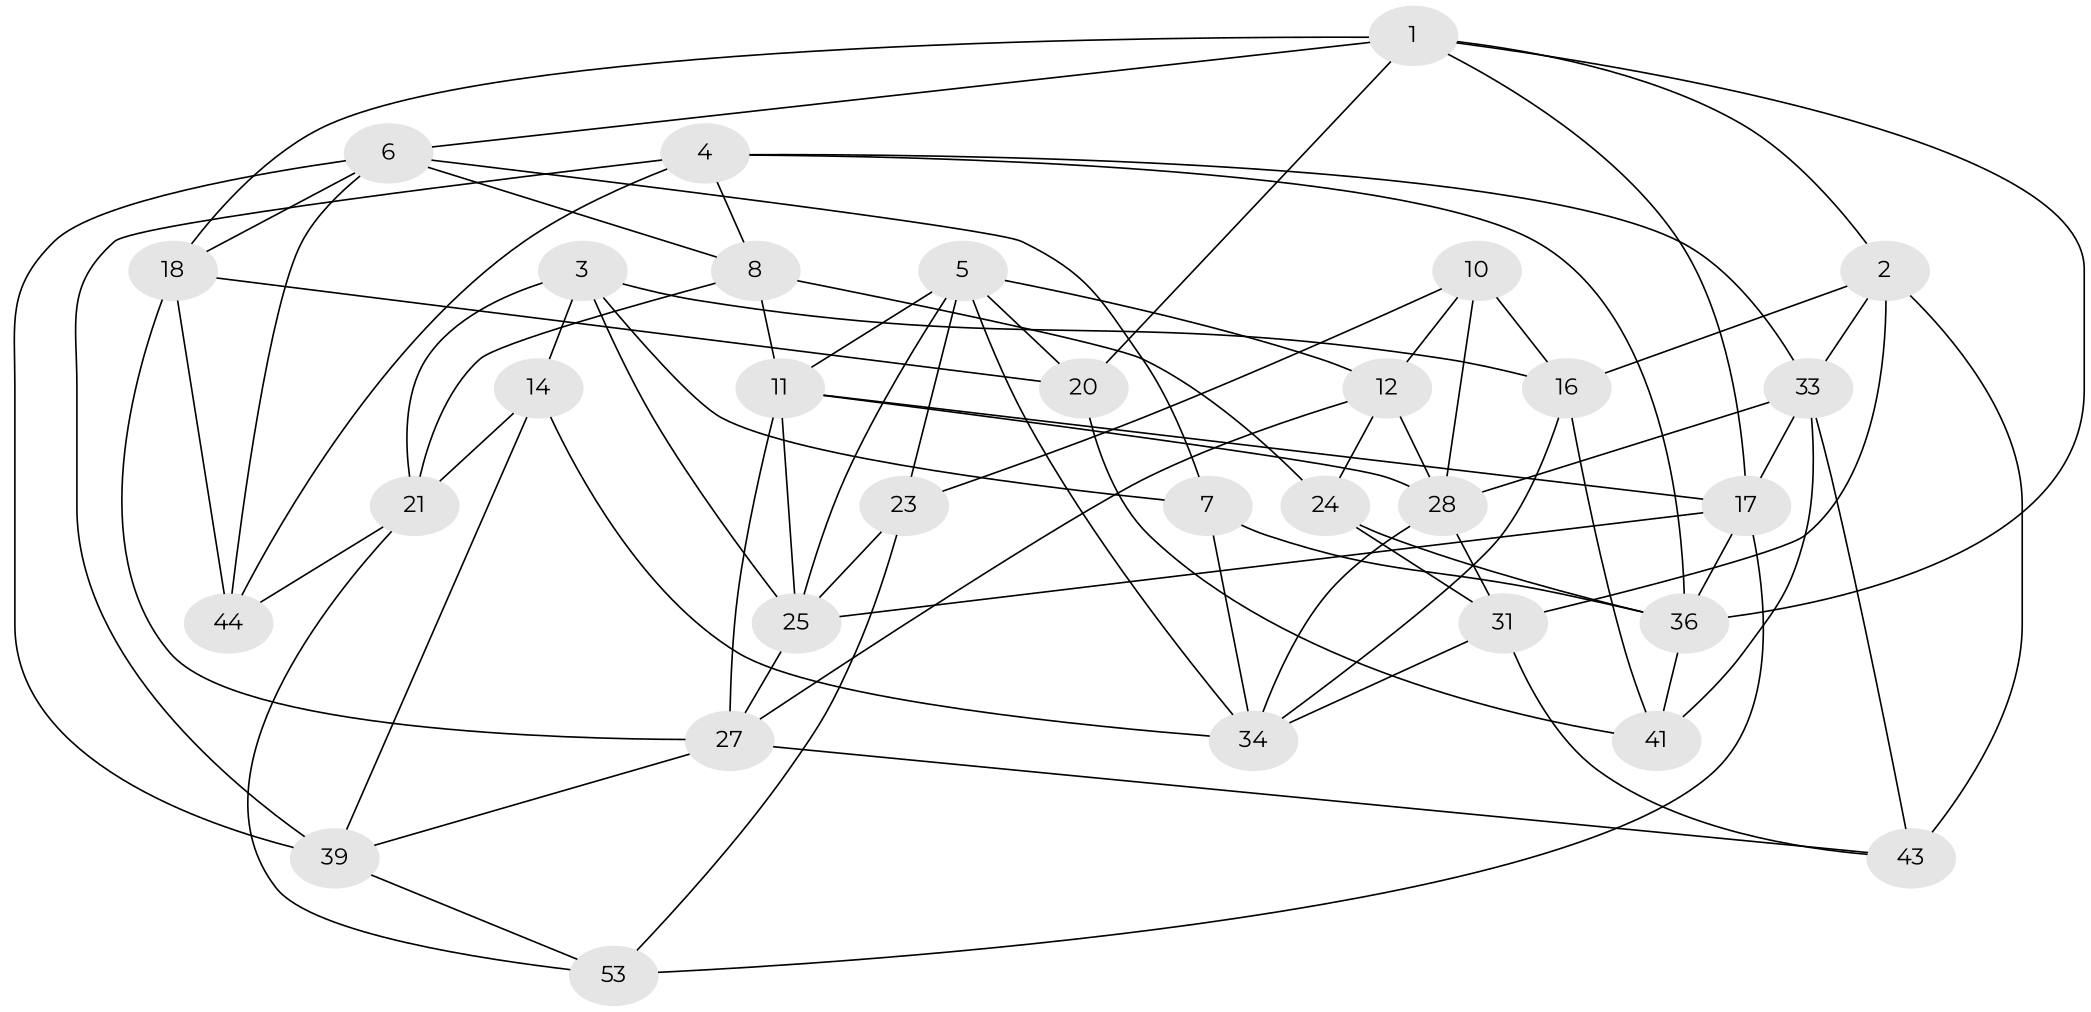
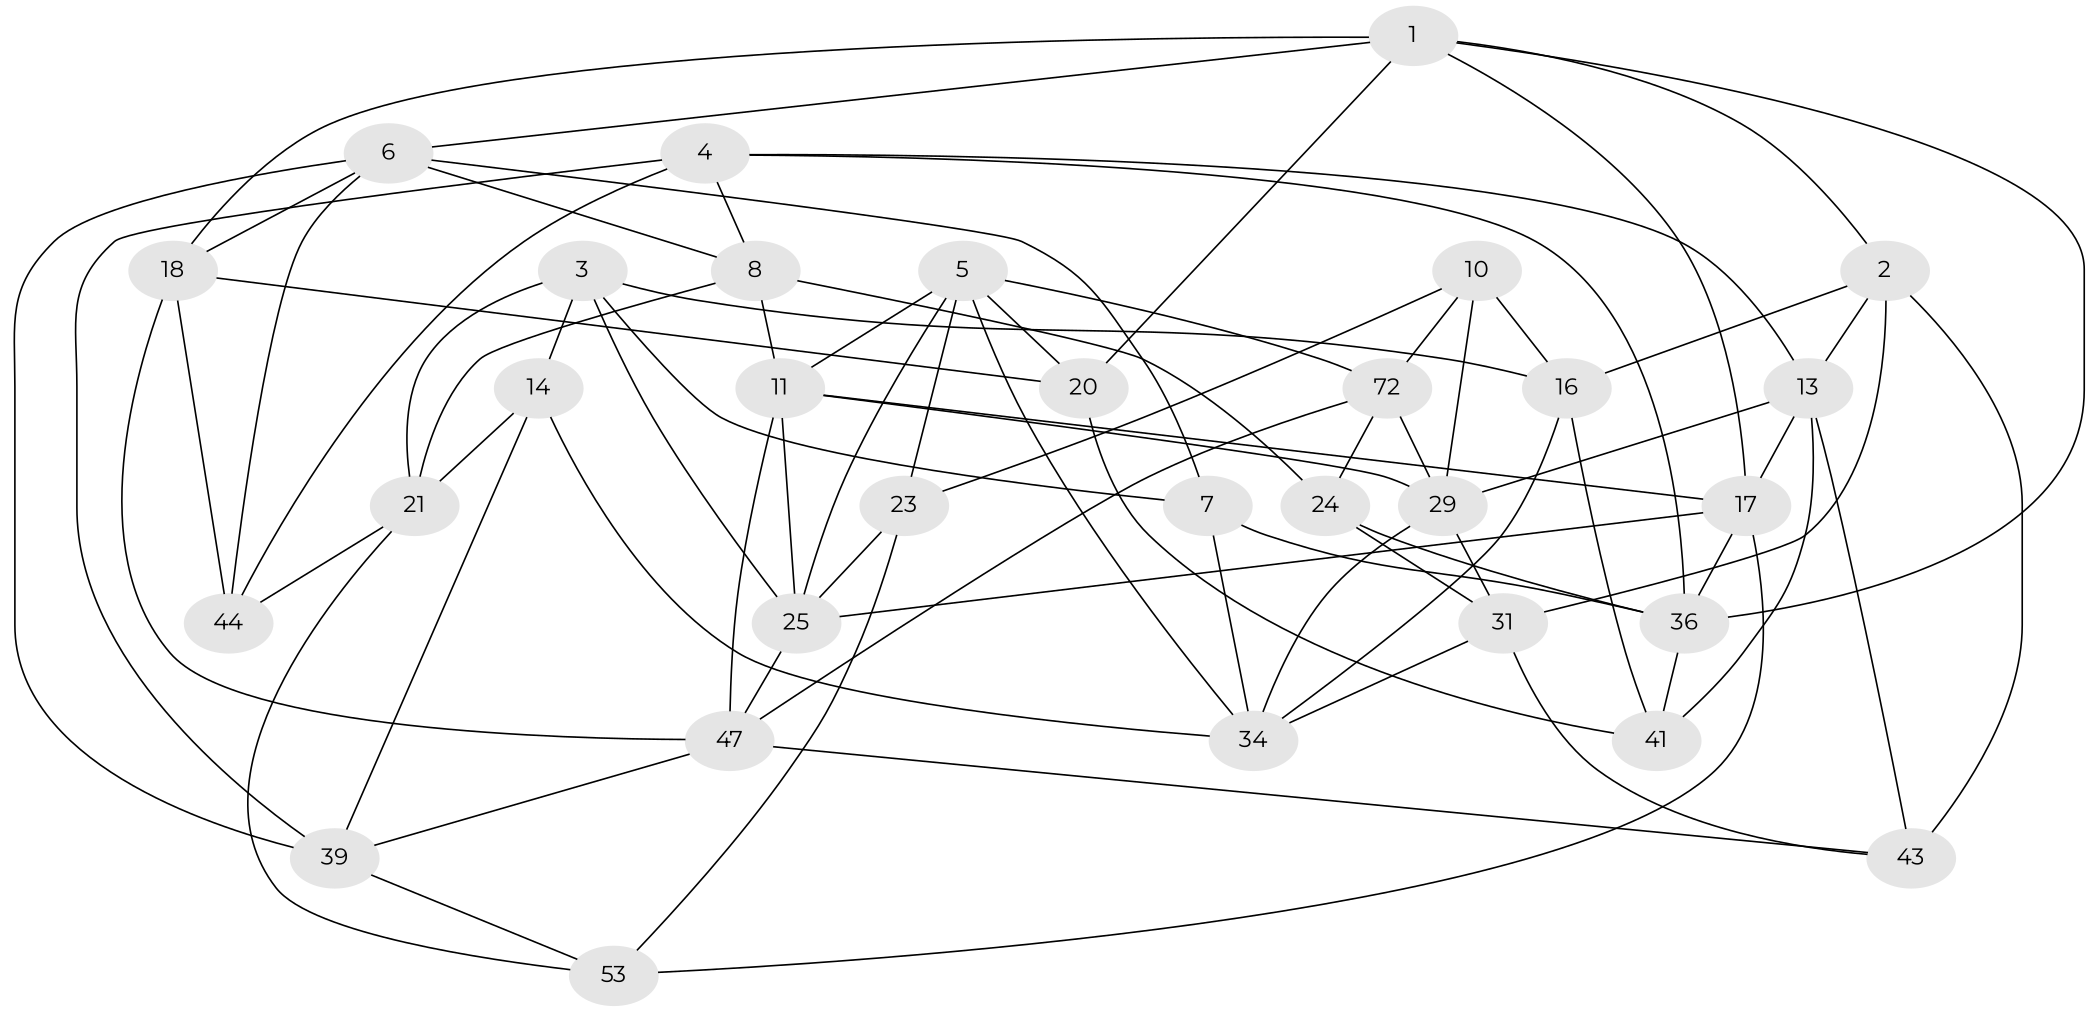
node "12": label "12" -> "72"
node "33": label "33" -> "13"
node "28": label "28" -> "29"
node "27": label "27" -> "47"
